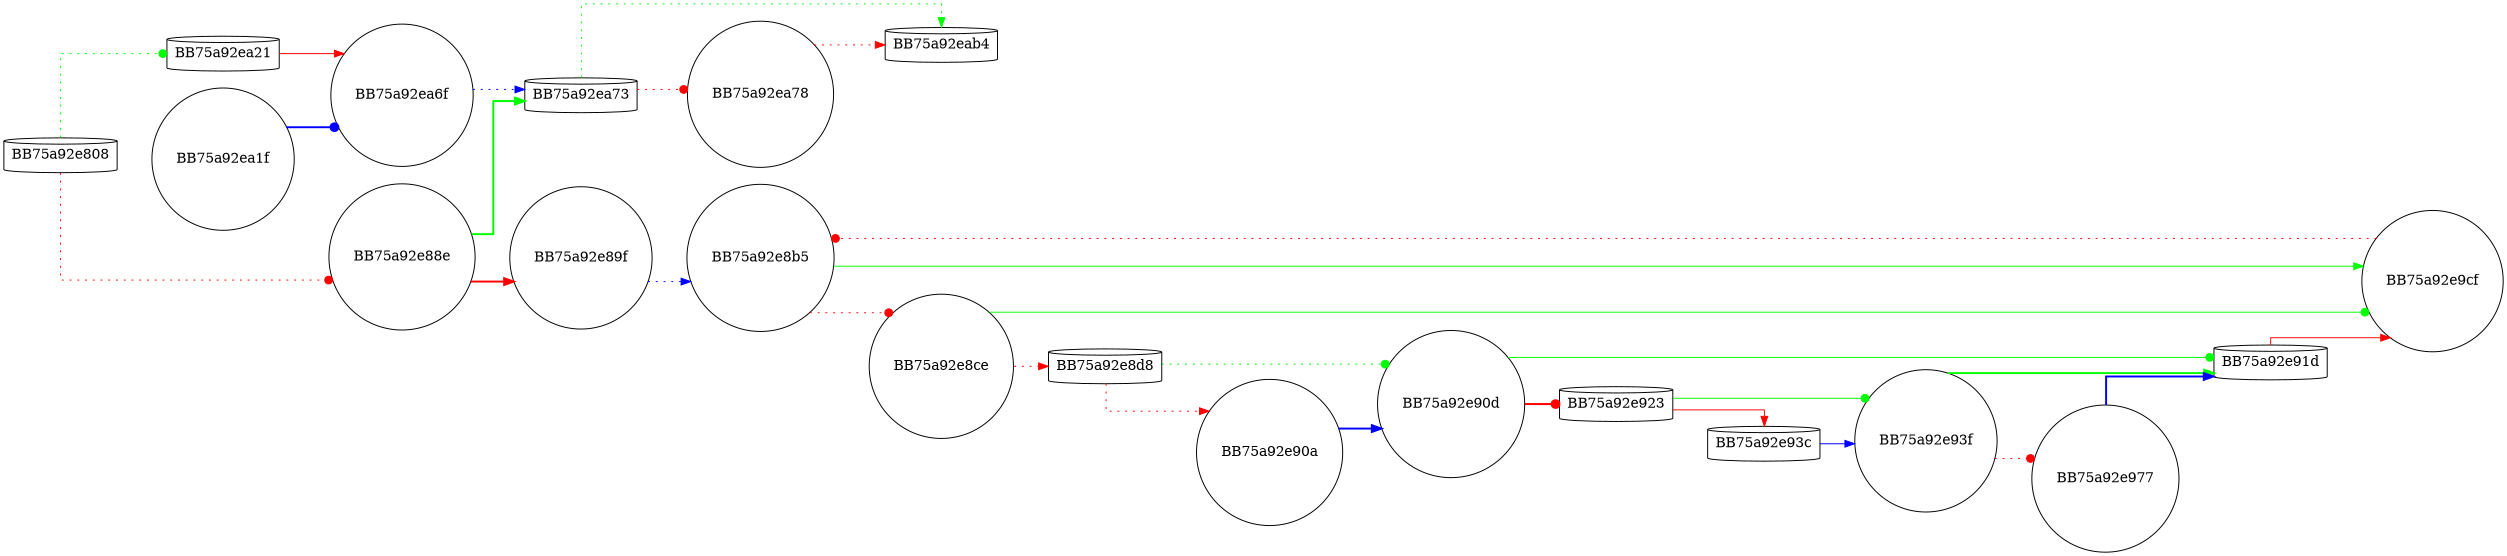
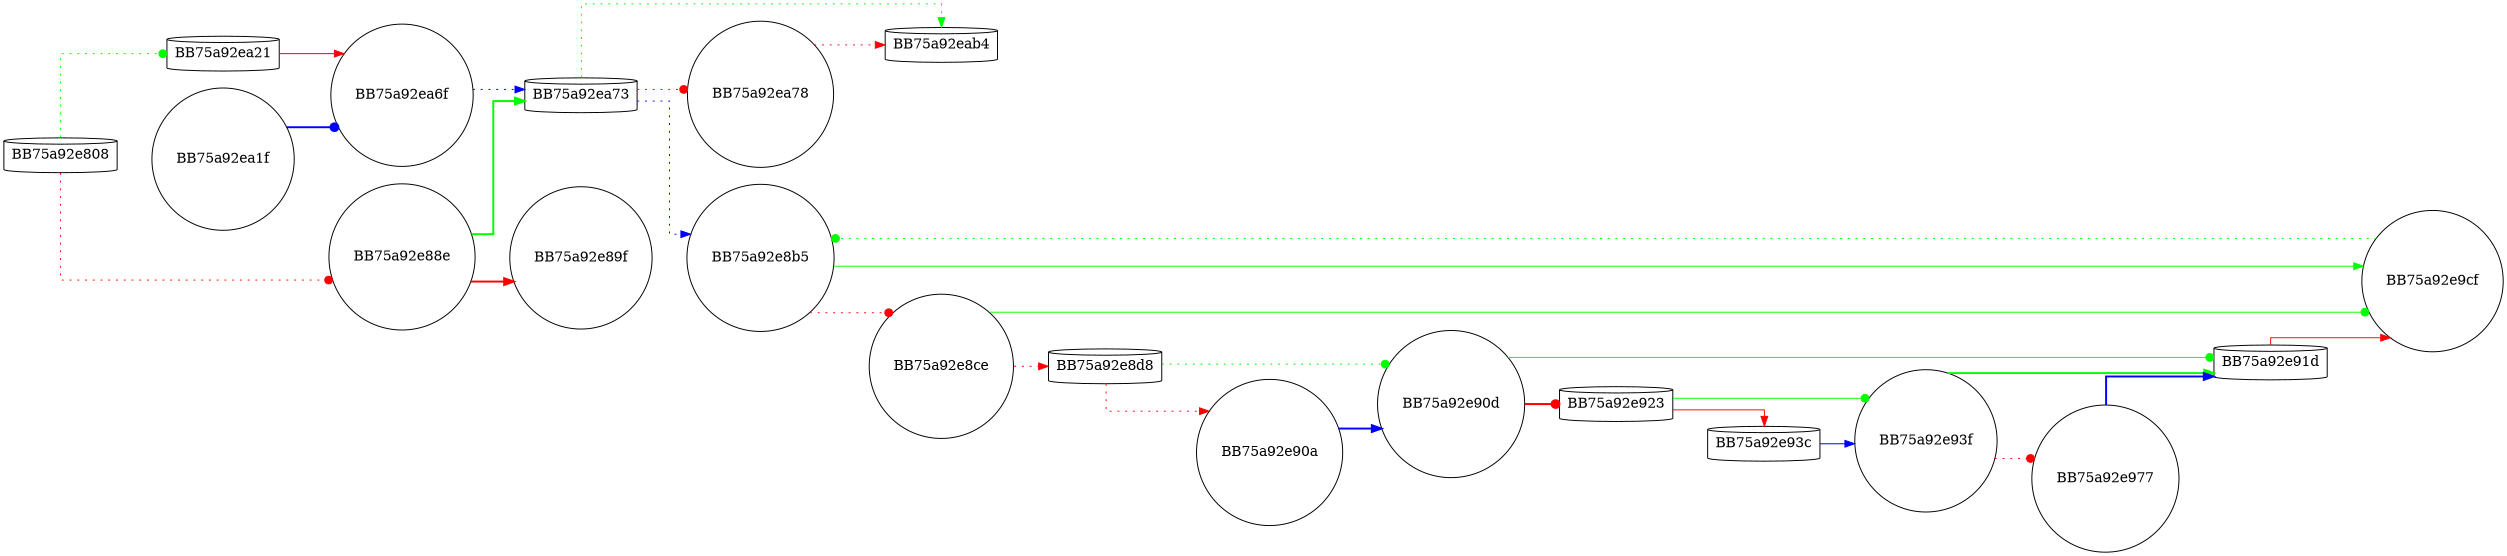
edge "BB75a92e9cf" -> "BB75a92e8b5": color red -> green
edge "BB75a92e89f" -> "BB75a92e8b5": now "BB75a92ea73" -> "BB75a92e8b5"
